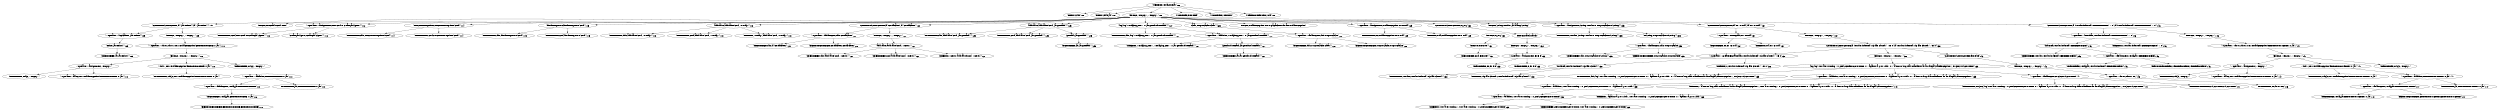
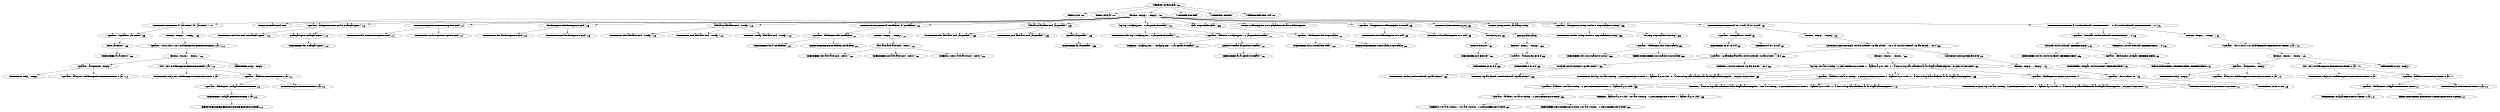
edge "(CONTROL_STRUCTURE,try,try)" -> "(BLOCK,try,try)": added
node "(IDENTIFIER,this,createJarSigner())": added
edge "(<init>,new BuildException(ERROR_NO_FILE + jar))" -> "(<operator>.addition,ERROR_NO_FILE + jar)": added
